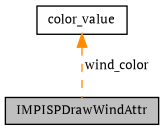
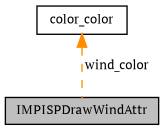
node "color_value": label "color_value" -> "color_color"
